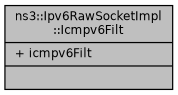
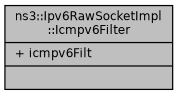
node "ns3::Ipv6RawSocketImpl": text "::Icmpv6Filt" -> "::Icmpv6Filter"
